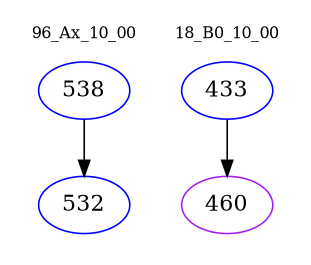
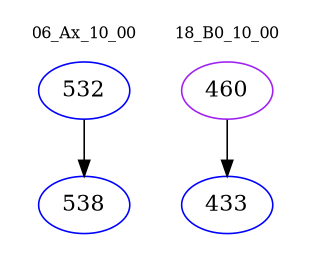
cluster "96_Ax_10_00": label "96_Ax_10_00" -> "06_Ax_10_00"
edge "538" -> "532": reversed
edge "433" -> "460": reversed
